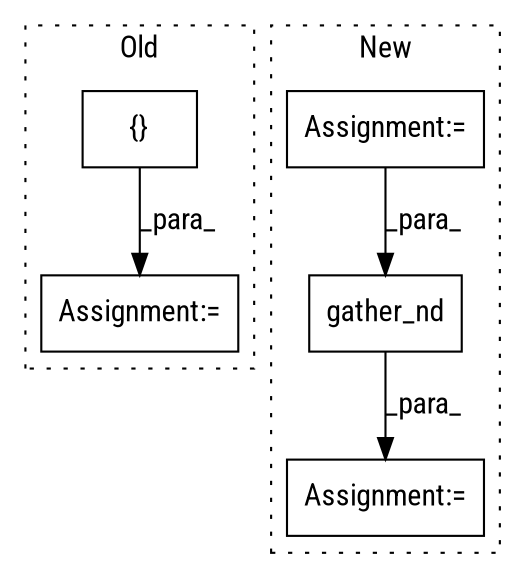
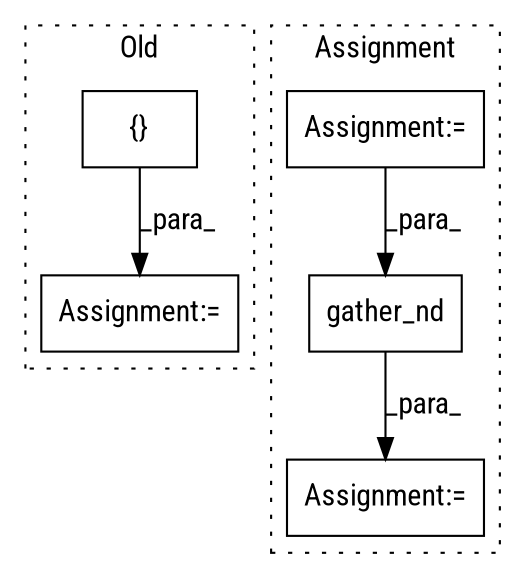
cluster "New": label "New" -> "Assignment"
